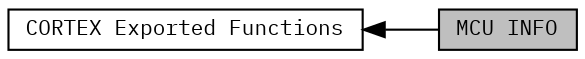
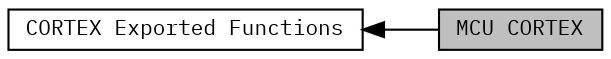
node "MCU INFO": label "MCU INFO" -> "MCU CORTEX"
